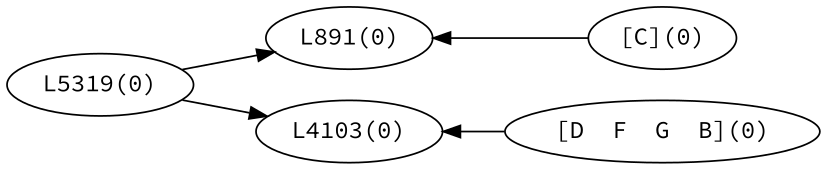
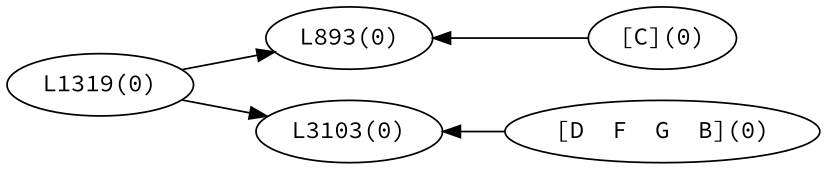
node "L891(0)": label "L891(0)" -> "L893(0)"
node "L5319(0)": label "L5319(0)" -> "L1319(0)"
node "L4103(0)": label "L4103(0)" -> "L3103(0)"
